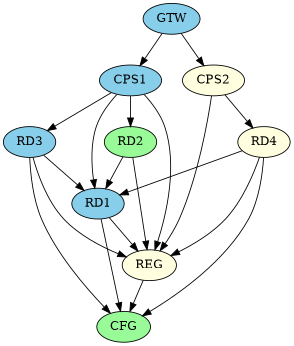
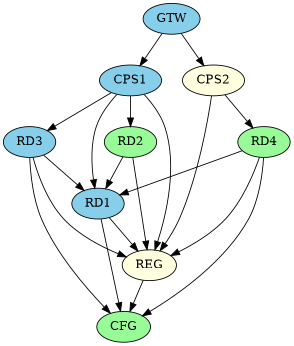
node "RD4": fillcolor lightyellow -> palegreen
